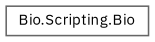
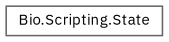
node "Bio.Scripting.Bio": label "Bio.Scripting.Bio" -> "Bio.Scripting.State"
